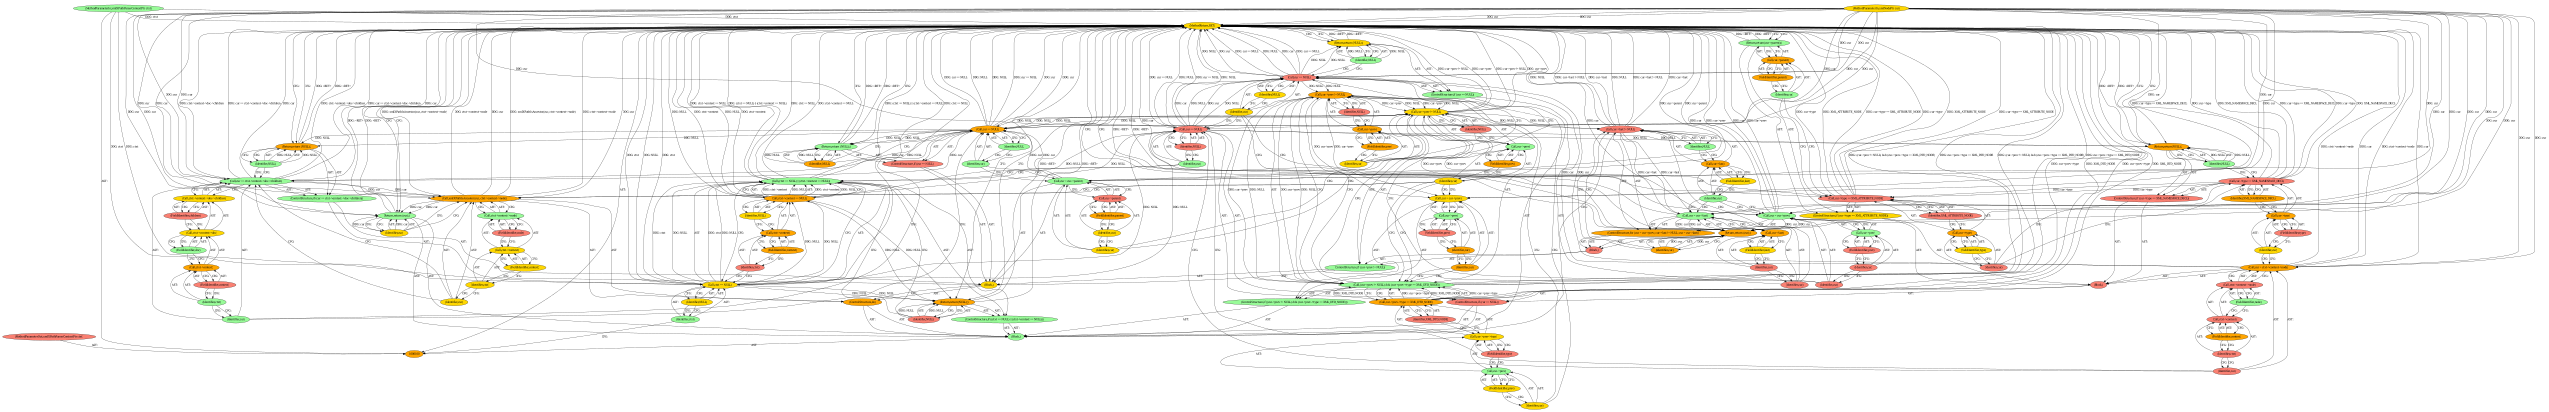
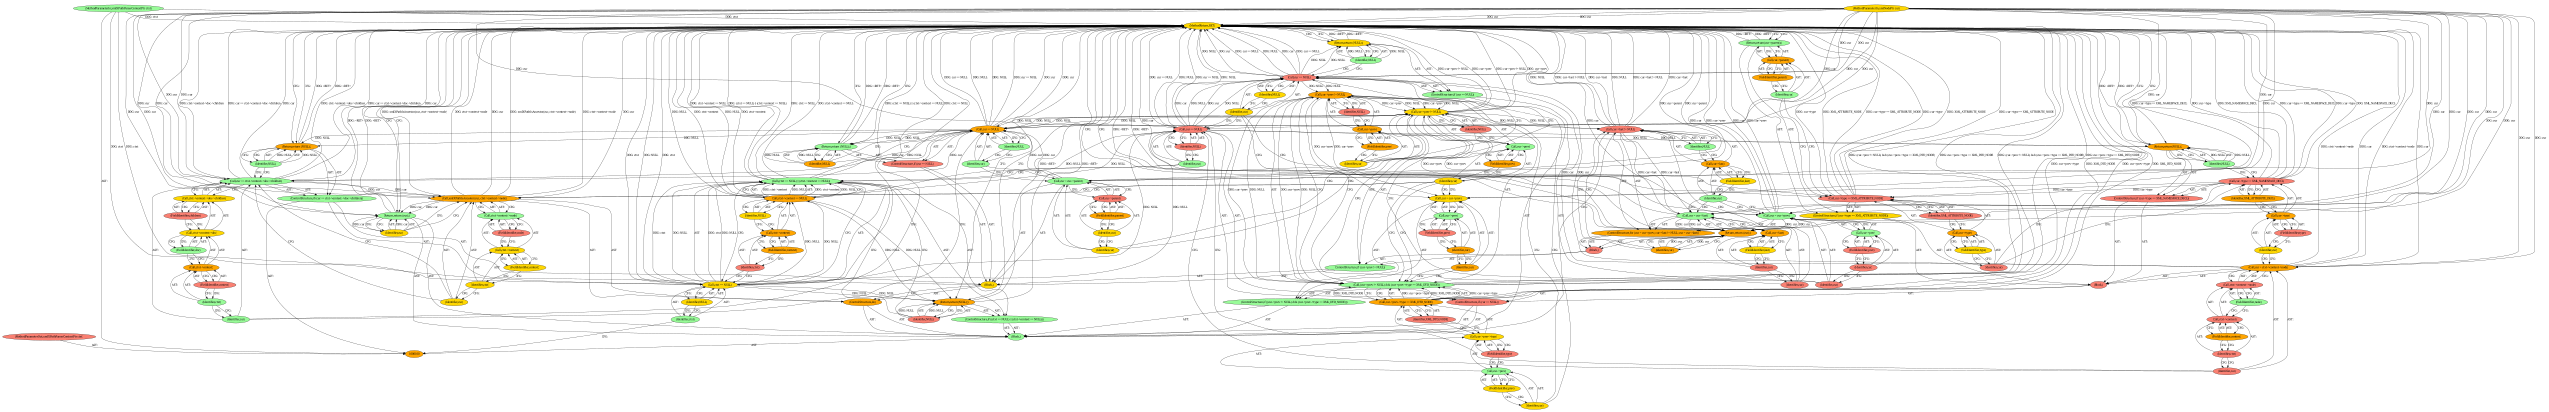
edge "(MethodReturn,RET)" -> "1000100": now "(ControlStructure,if (cur == ctxt->context->doc->children))" -> "1000100"
node "(Identifier,XML_NAMESPACE_DECL)": label "(Identifier,XML_NAMESPACE_DECL)" -> "(Identifier,XML_ATTRIBUTE_DECL)"
